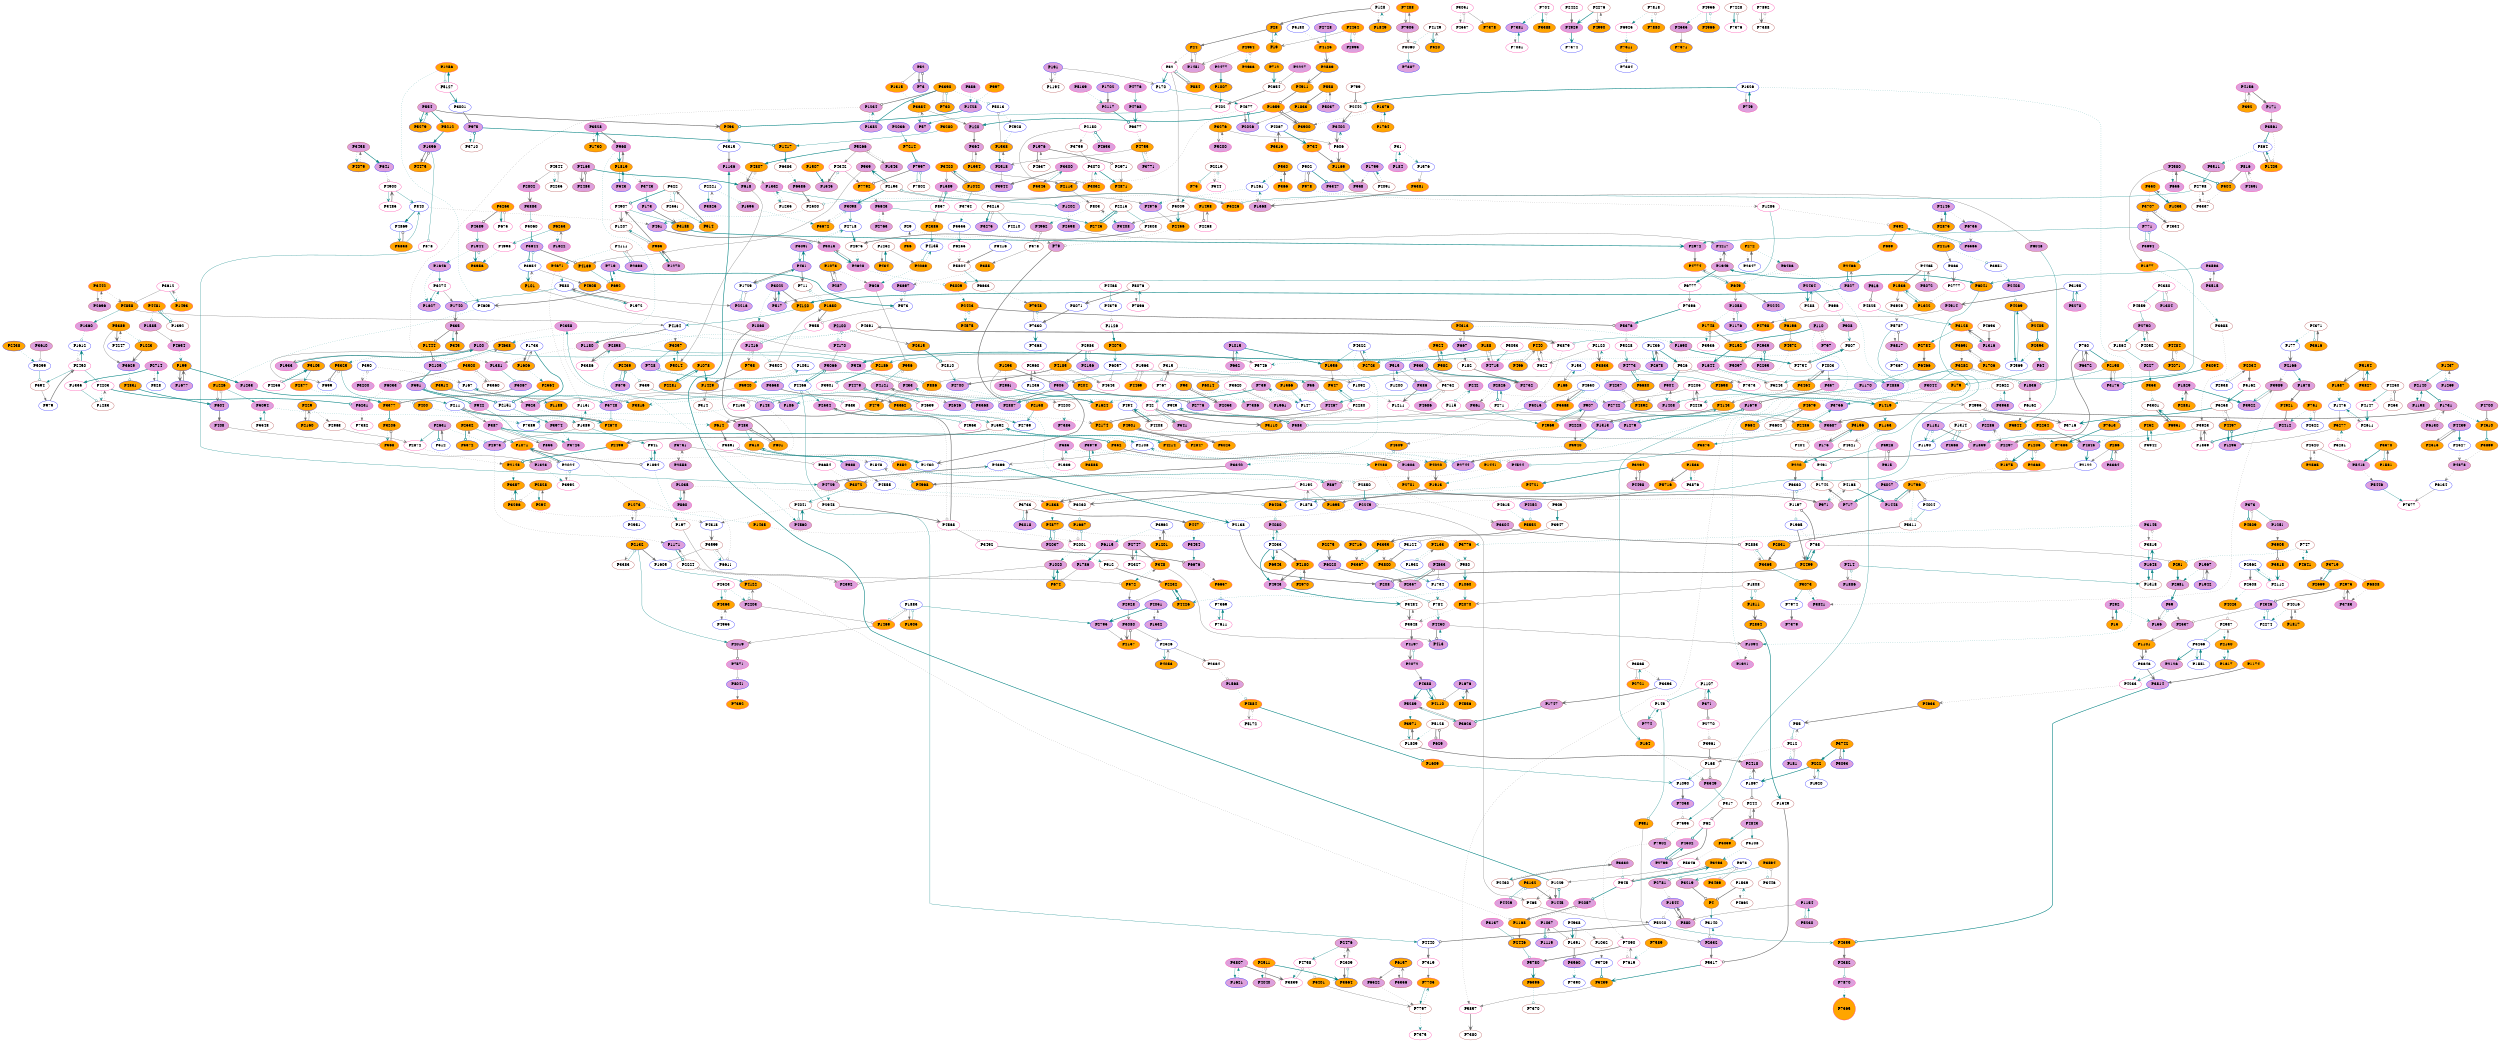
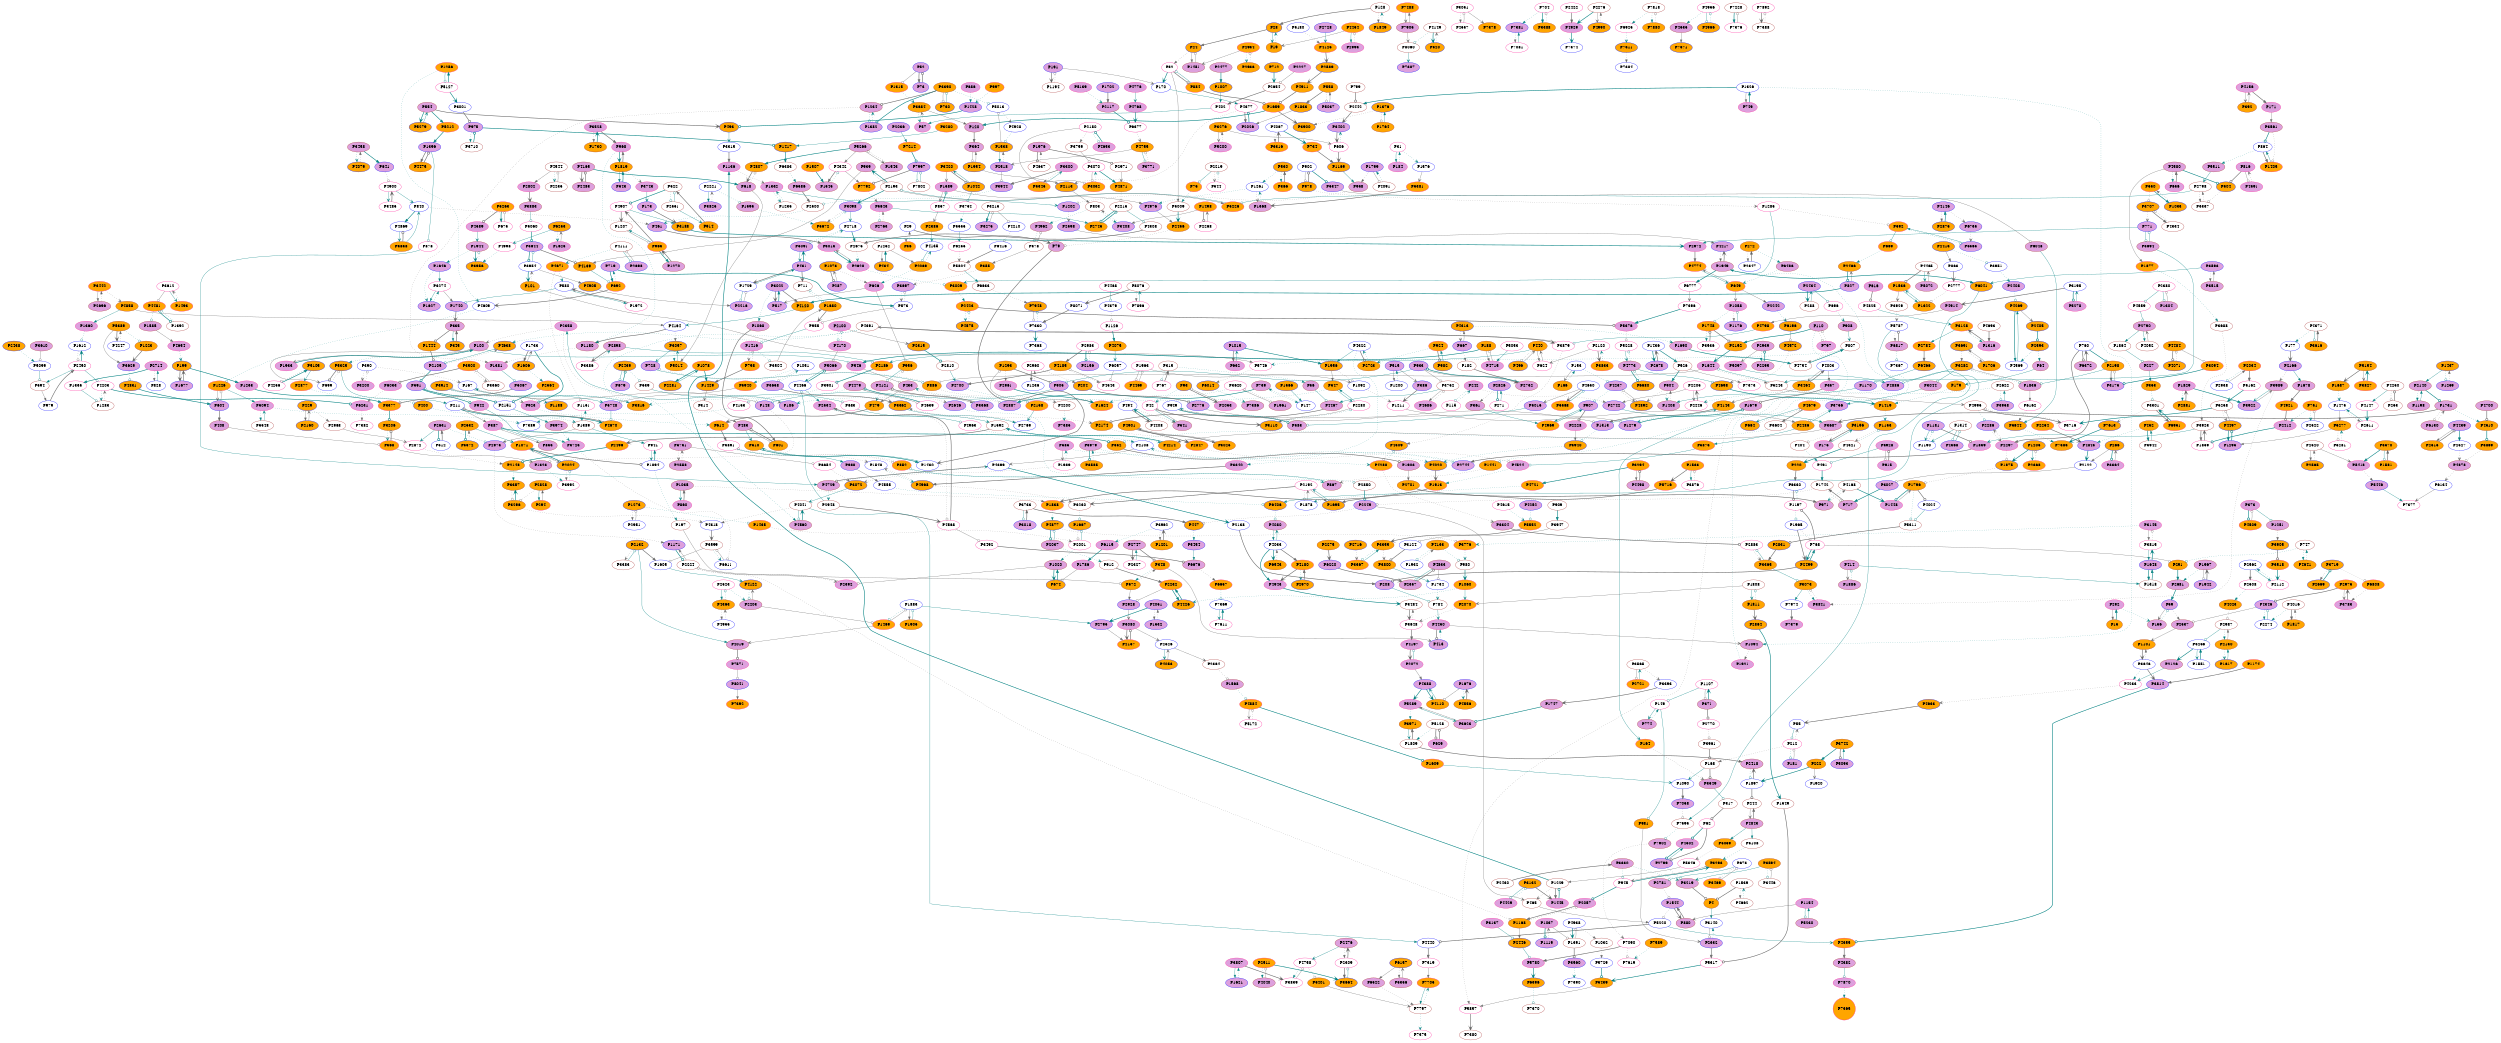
edge "P3900" -> "P1659": now "P884" -> "P1659"
node "P57": color blue -> deeppink
edge "P29" -> "P79": style dotted -> bold
node "P1622": label "P1622" -> "P1623"
edge "P3612" -> "P4858": now "P3612" -> "P4481"
edge "P2358" -> "P100": arrowhead odot -> vee
edge "P4773" -> "P5228": added
edge "P3368" -> "P4121": arrowhead normal -> odot
edge "P1313" -> "P3940": style bold -> dotted
node "P2024": fillcolor white -> orange
edge "P1695" -> "P2192": added
edge "P1920" -> "P222": removed
edge "P3330" -> "P2430": now "P3330" -> "P3219"
edge "P7619" -> "P7090": removed
